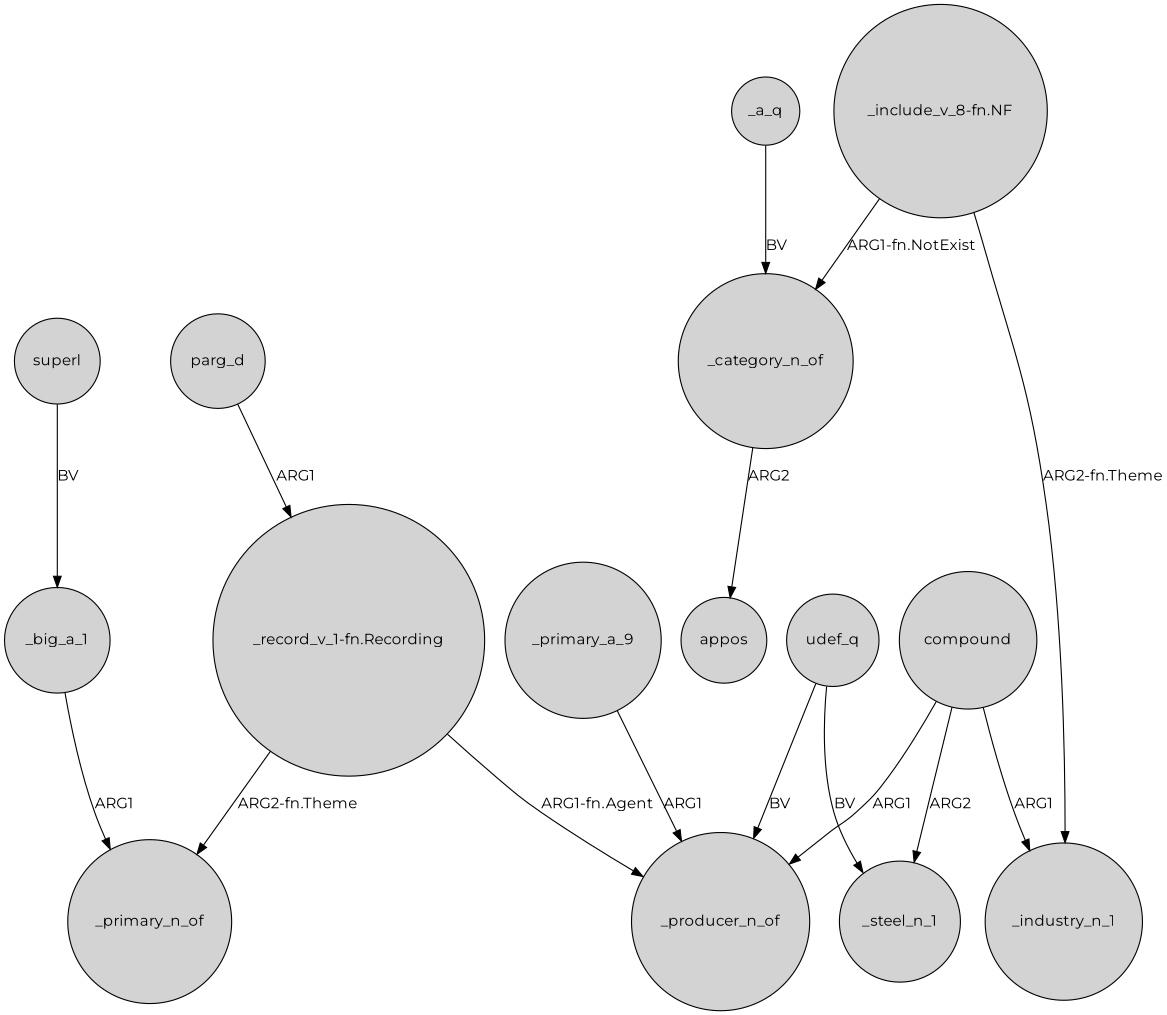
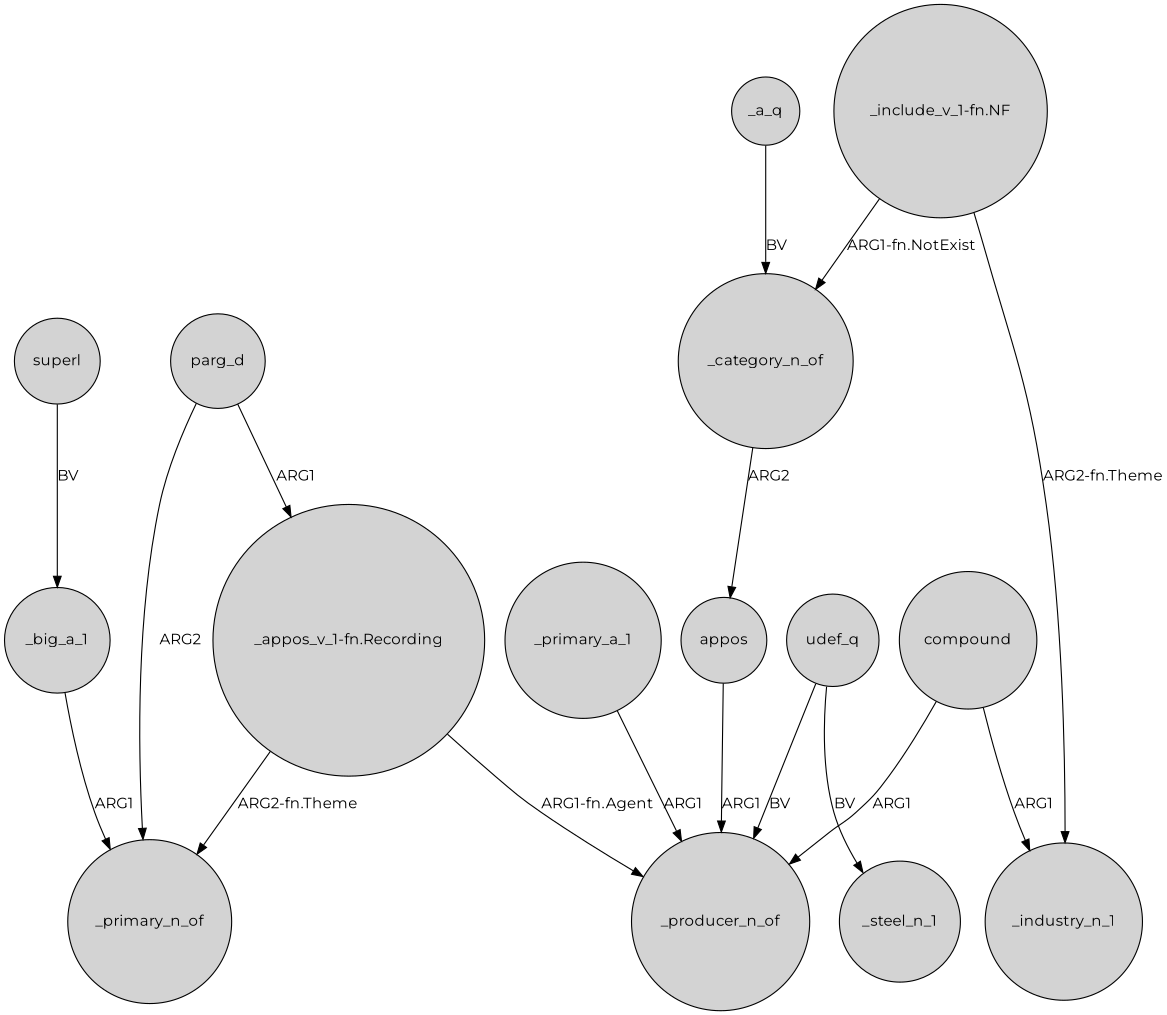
node "_include_v_8-fn.NF": label "_include_v_8-fn.NF" -> "_include_v_1-fn.NF"
edge "parg_d" -> "_primary_n_of": added, label "ARG2"
node "_record_v_1-fn.Recording": label "_record_v_1-fn.Recording" -> "_appos_v_1-fn.Recording"
node "_primary_a_9": label "_primary_a_9" -> "_primary_a_1"
edge "appos" -> "_producer_n_of": added, label "ARG1"
edge "compound" -> "_steel_n_1": removed, label "ARG2"
